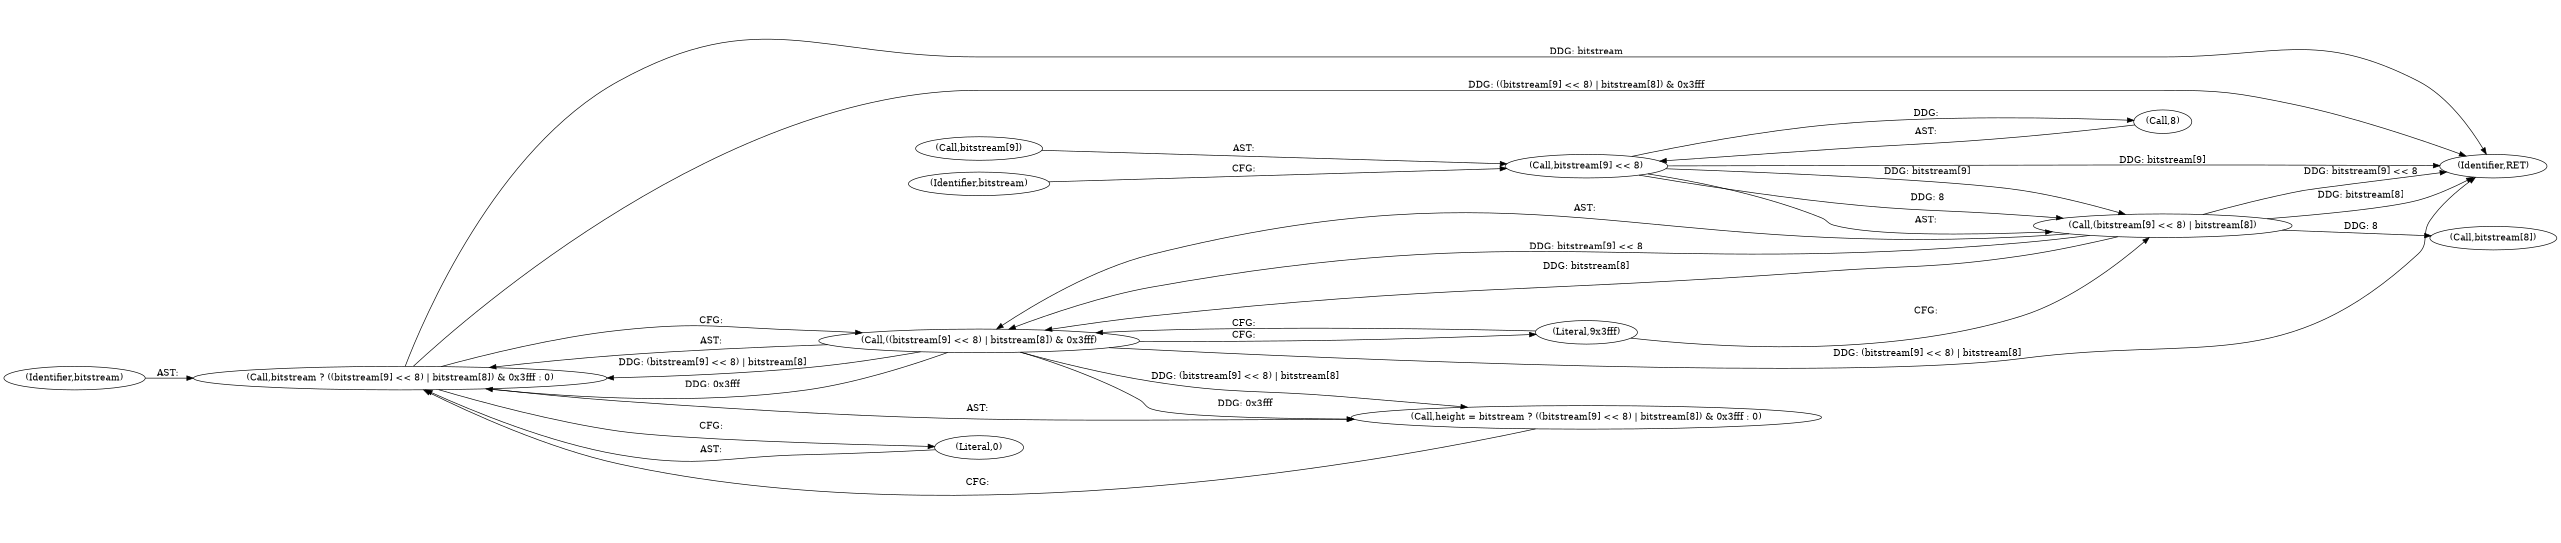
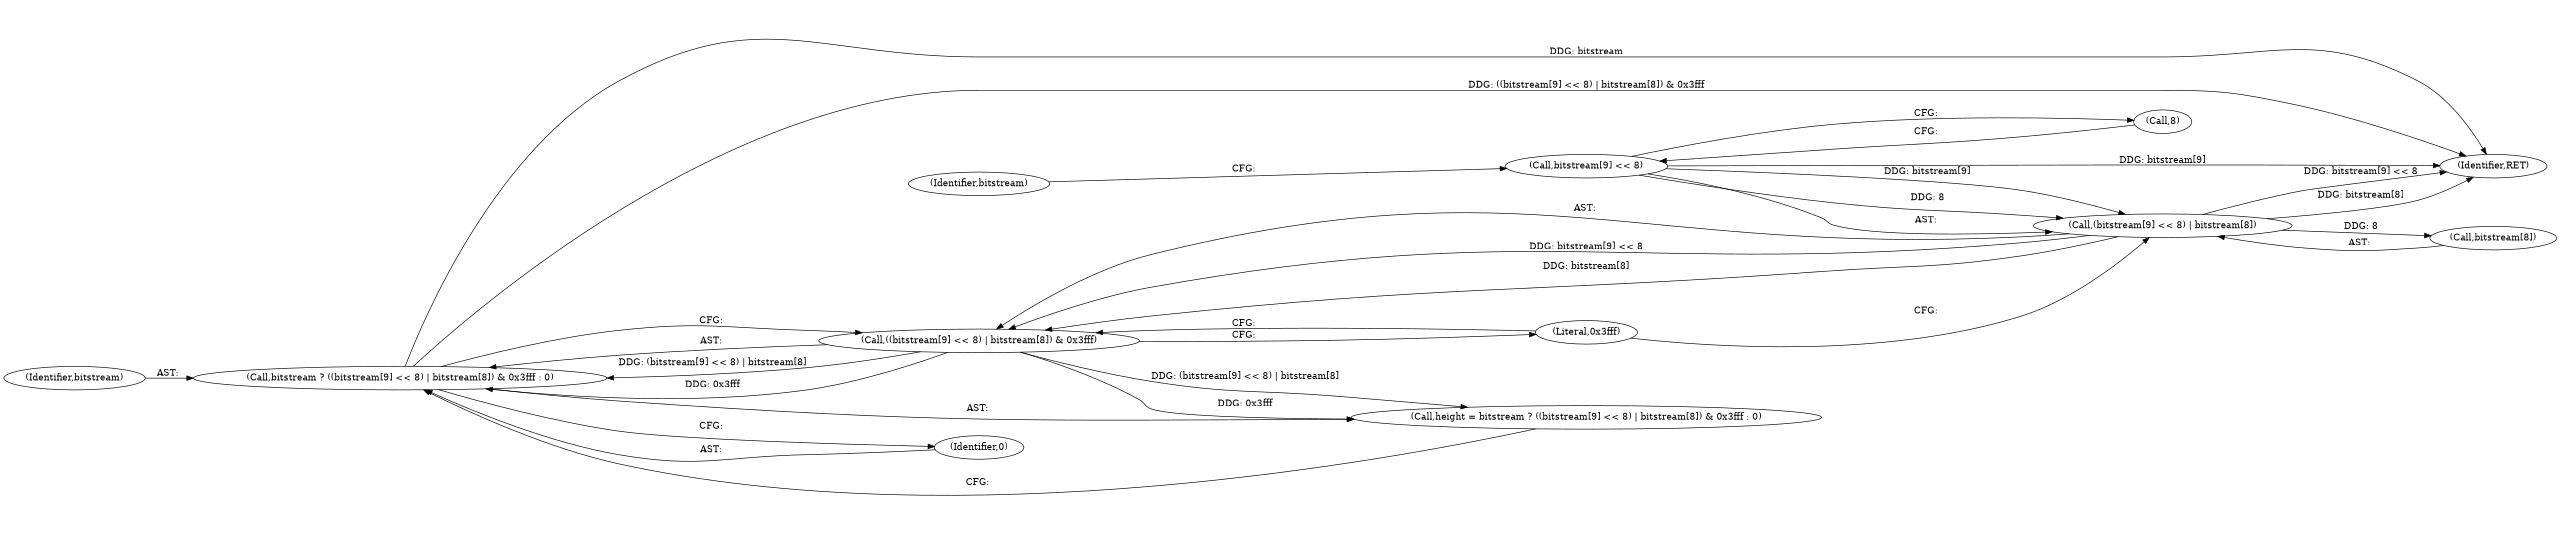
edge "(Call,bitstream[9] << 8)" -> "(Call,8)": label "DDG: " -> "CFG: "
edge "(Call,8)" -> "(Call,bitstream[9] << 8)": label "AST: " -> "CFG: "
node "(Call,bitstream[9])": removed
edge "(Call,bitstream[8])" -> "(Call,(bitstream[9] << 8) | bitstream[8])": added, label "AST:"
node "(Literal,9x3fff)": label "(Literal,9x3fff)" -> "(Literal,0x3fff)"
edge "(Call,((bitstream[9] << 8) | bitstream[8]) & 0x3fff)" -> "(Identifier,RET)": removed, label "DDG: (bitstream[9] << 8) | bitstream[8]"
node "(Literal,0)": label "(Literal,0)" -> "(Identifier,0)"
